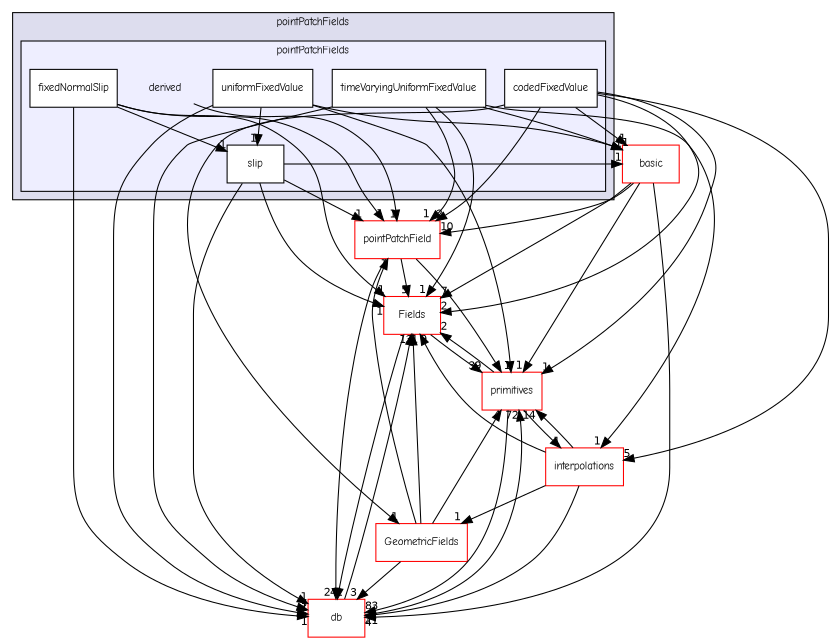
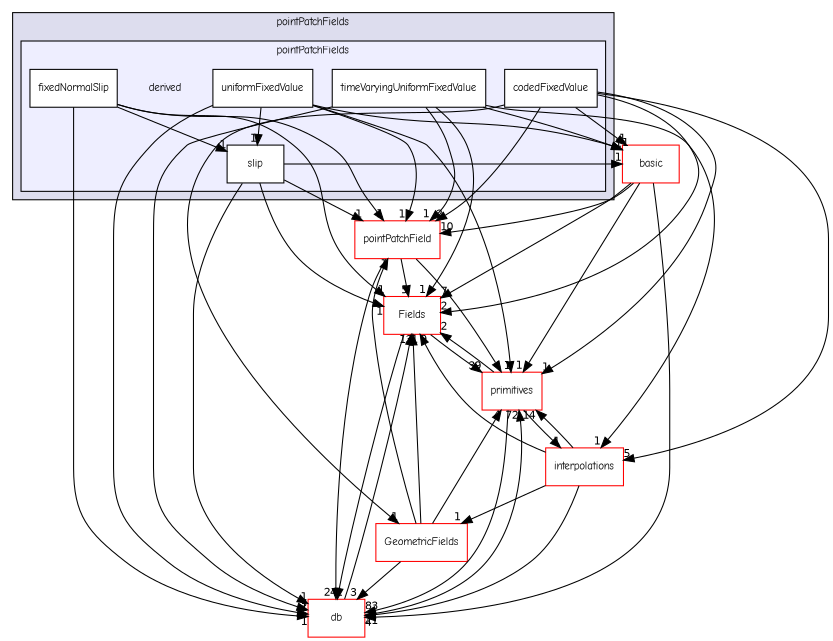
edge "derived" -> "pointPatchField": now "uniformFixedValue" -> "pointPatchField"
